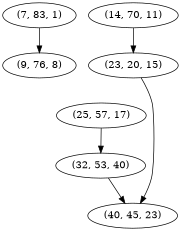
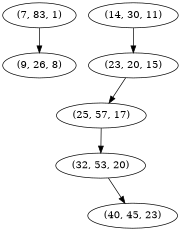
node "(14, 70, 11)": label "(14, 70, 11)" -> "(14, 30, 11)"
node "(9, 76, 8)": label "(9, 76, 8)" -> "(9, 26, 8)"
edge "(23, 20, 15)" -> "(40, 45, 23)": now "(23, 20, 15)" -> "(25, 57, 17)"
node "(32, 53, 40)": label "(32, 53, 40)" -> "(32, 53, 20)"
